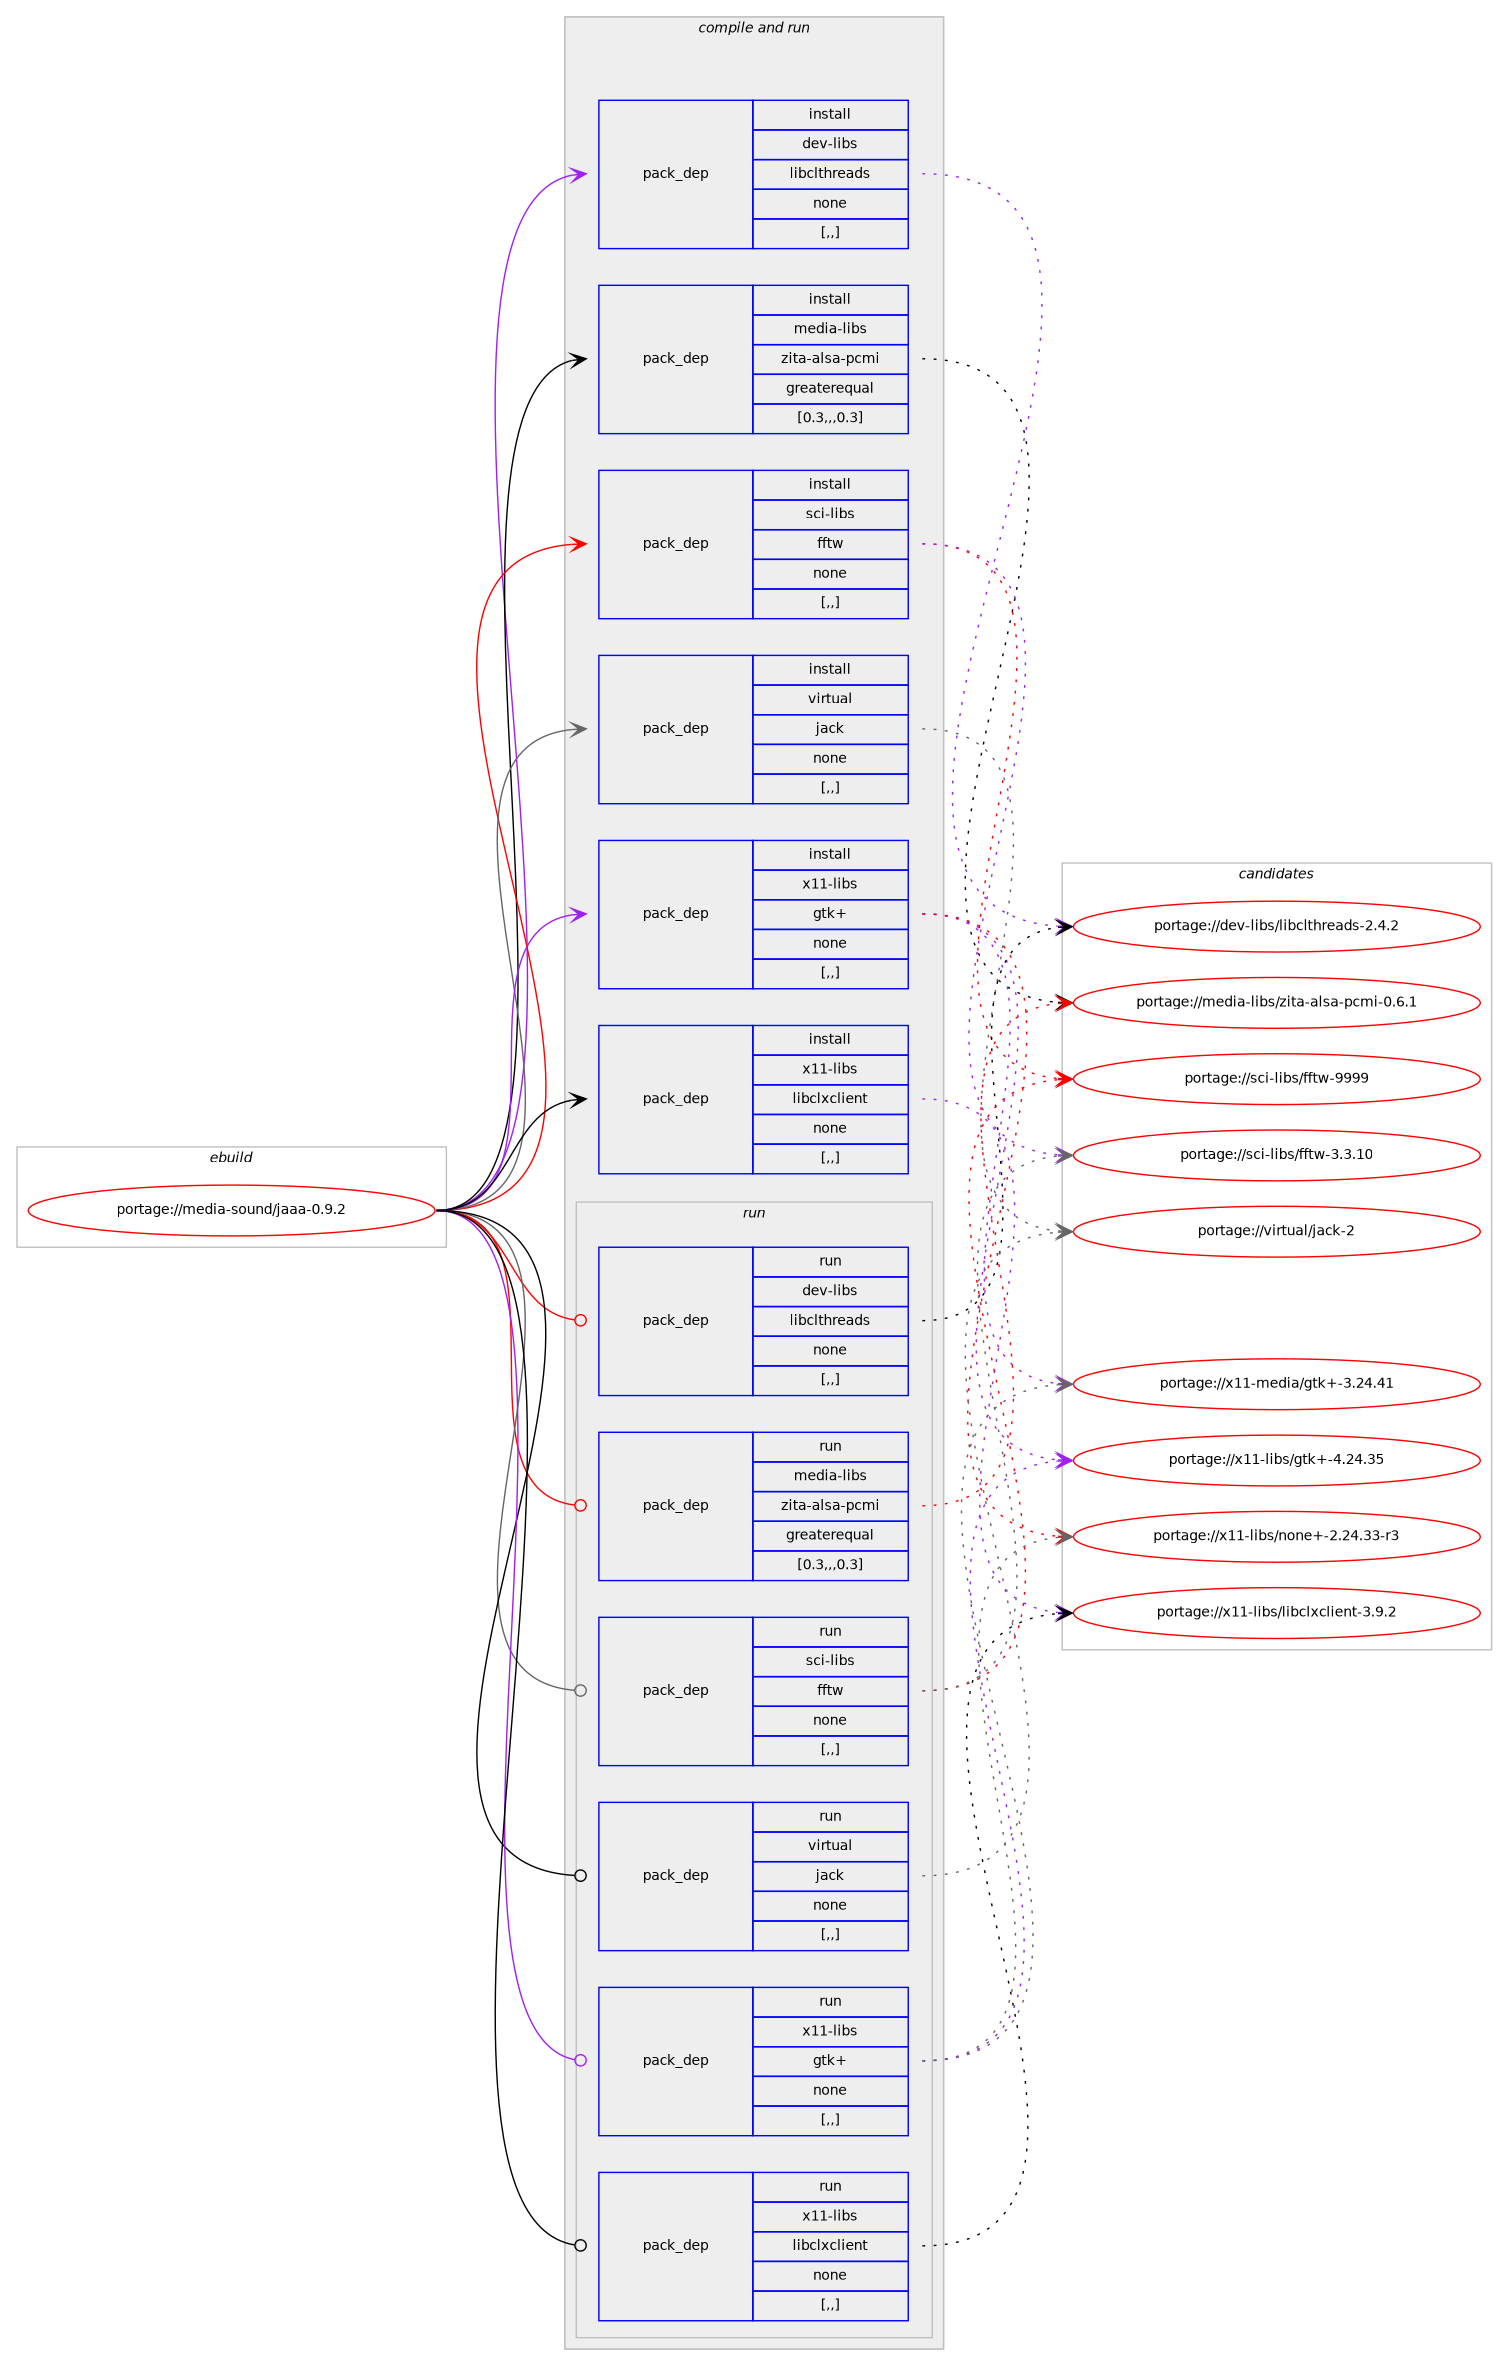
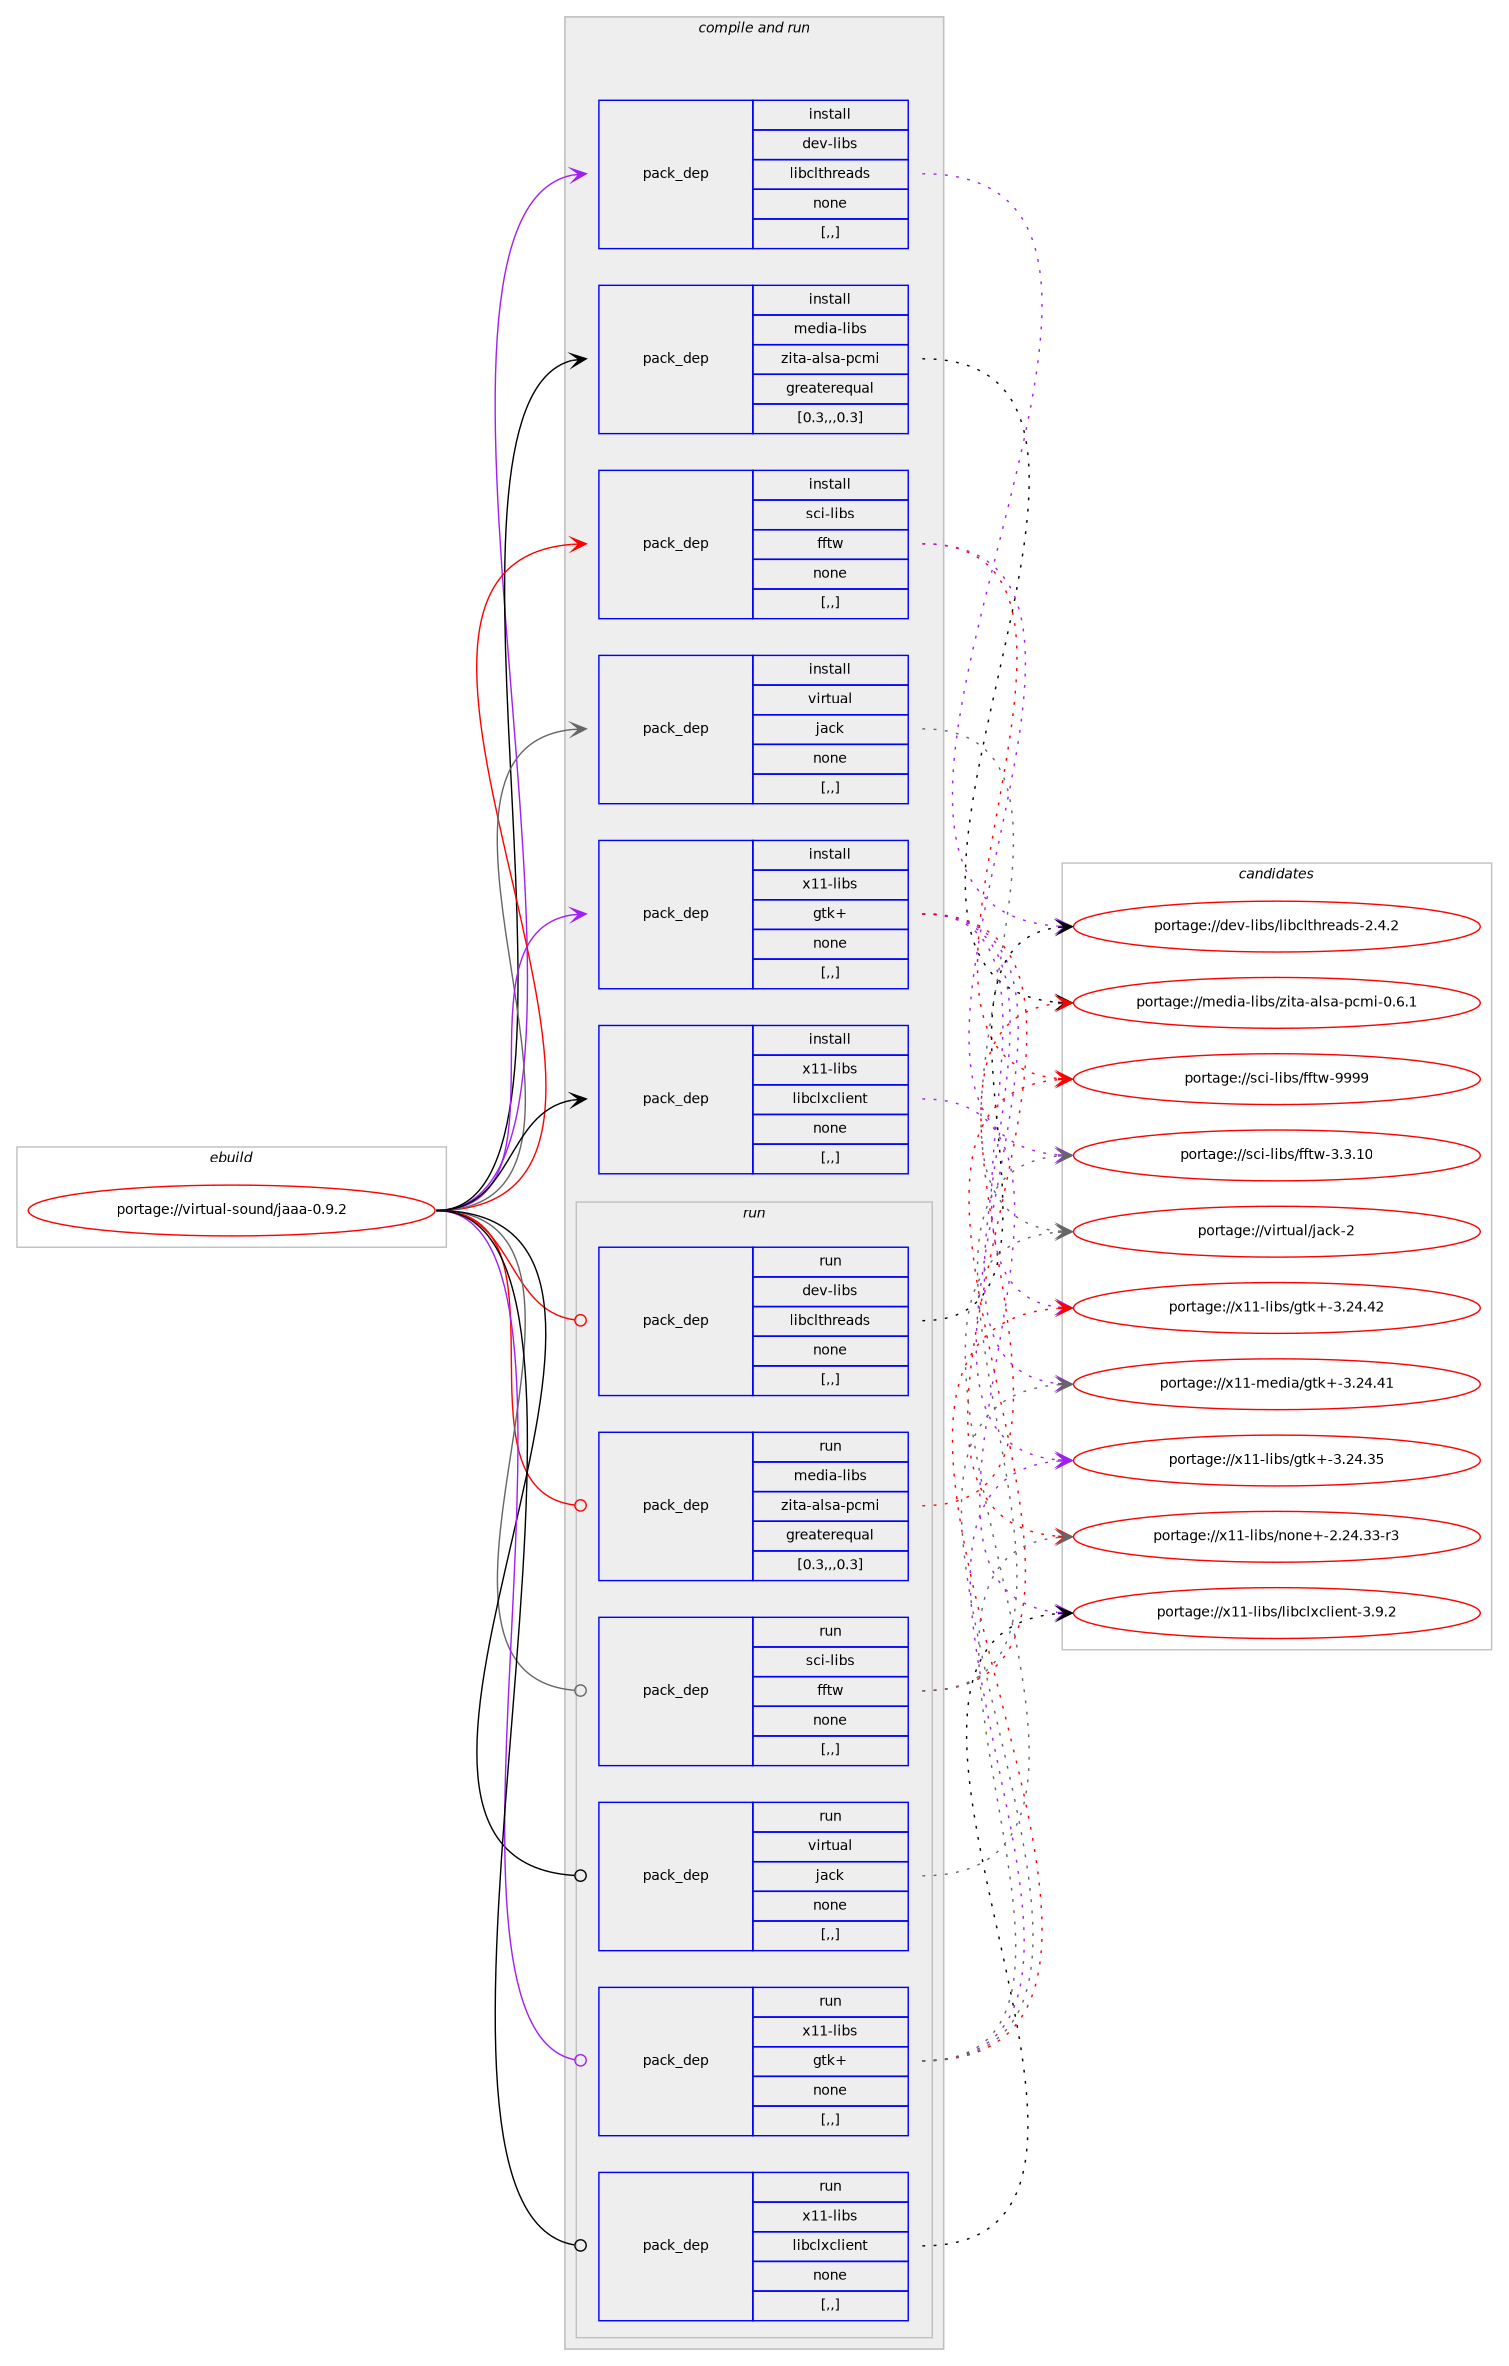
node "portage://media-sound/jaaa-0.9.2": label "portage://media-sound/jaaa-0.9.2" -> "portage://virtual-sound/jaaa-0.9.2"
node "portage://x11-libs/gtk+-3.24.42": added
node "portage://x11-libs/gtk+-4.24.35": label "portage://x11-libs/gtk+-4.24.35" -> "portage://x11-libs/gtk+-3.24.35"
